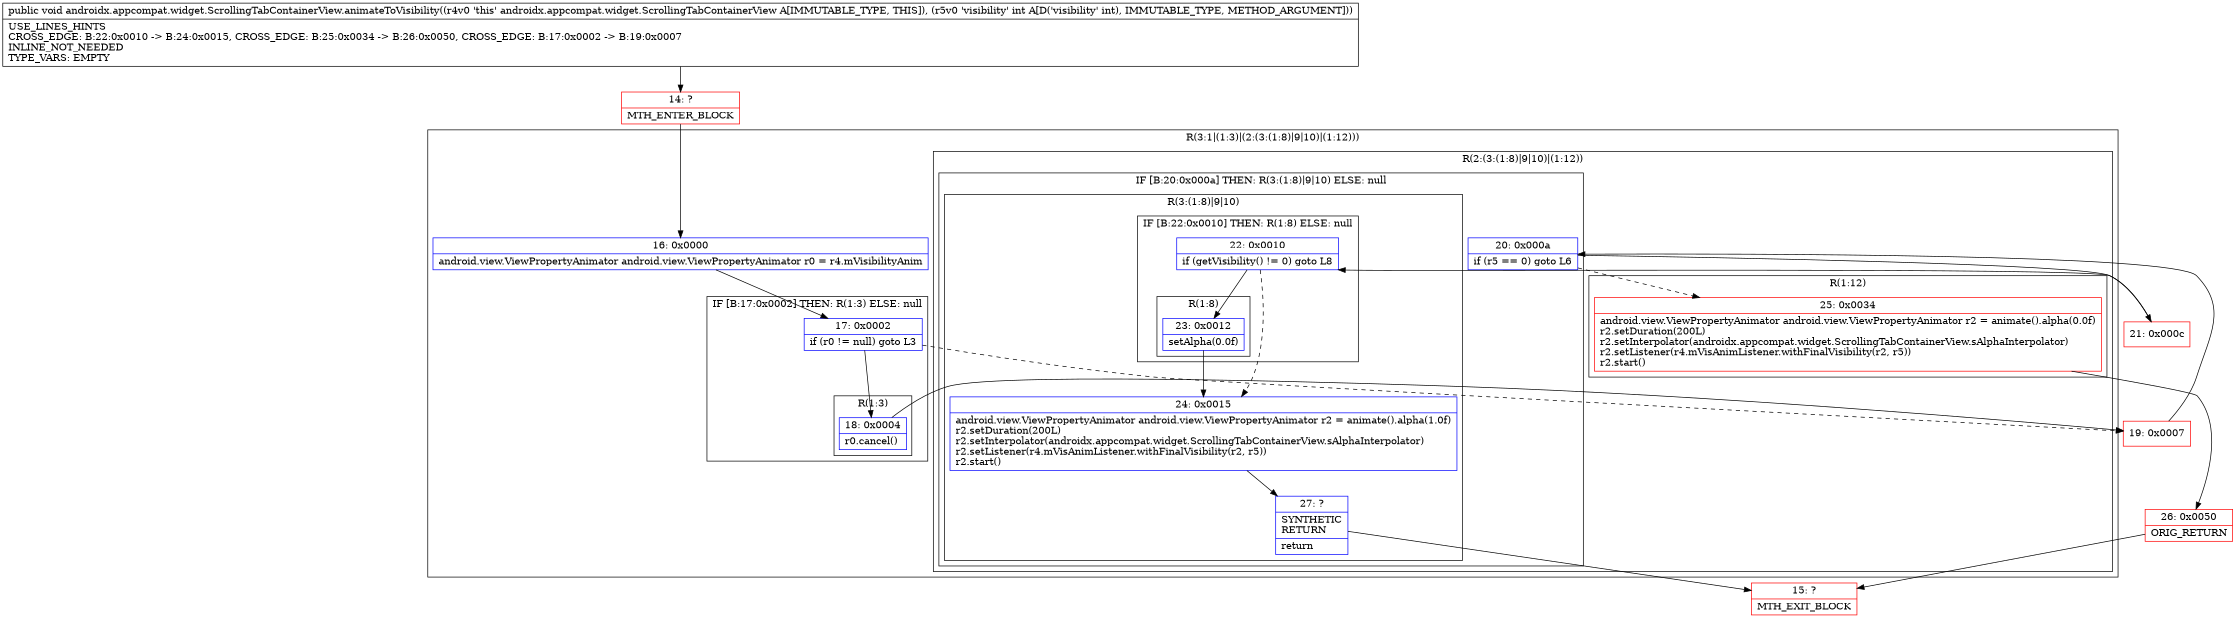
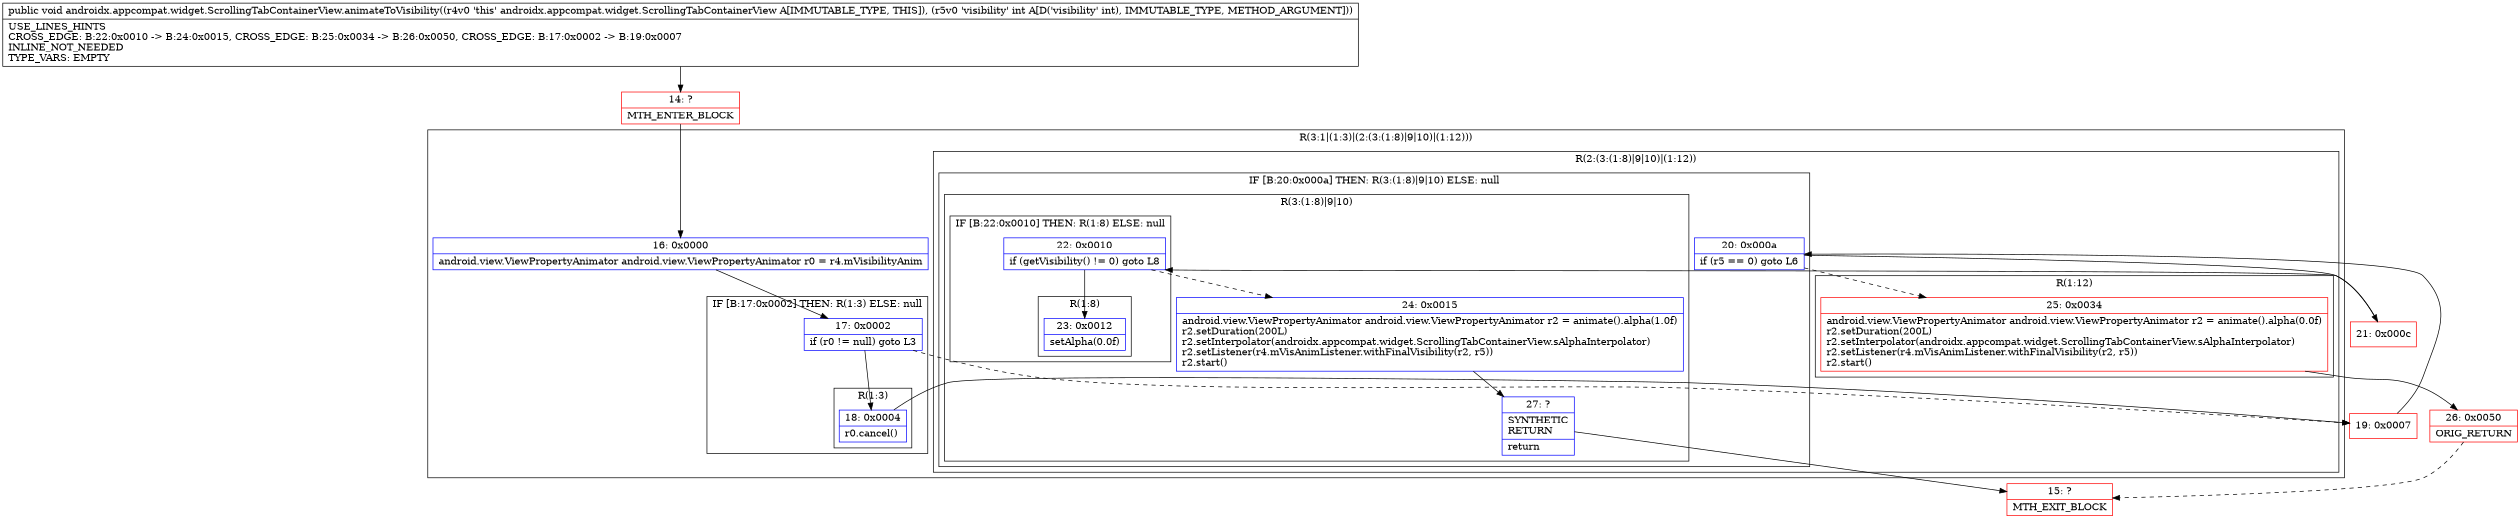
edge "23: 0x0012" -> "24: 0x0015": removed
edge "26: 0x0050" -> "15: ?": style solid -> dashed
